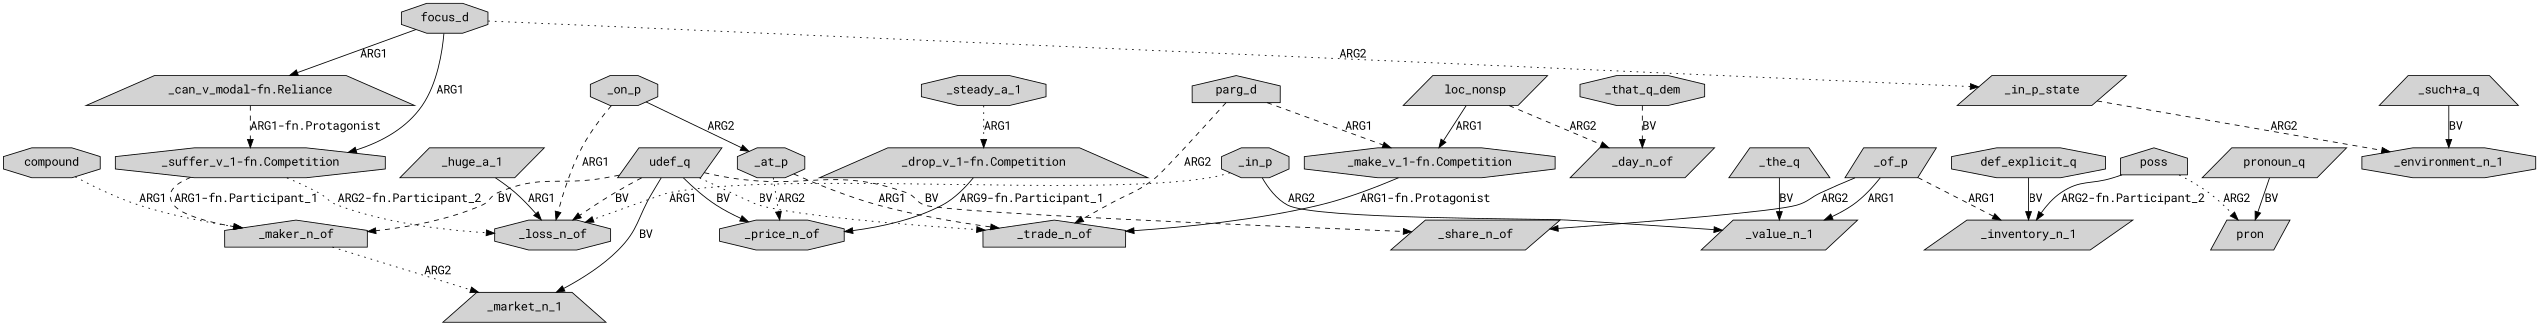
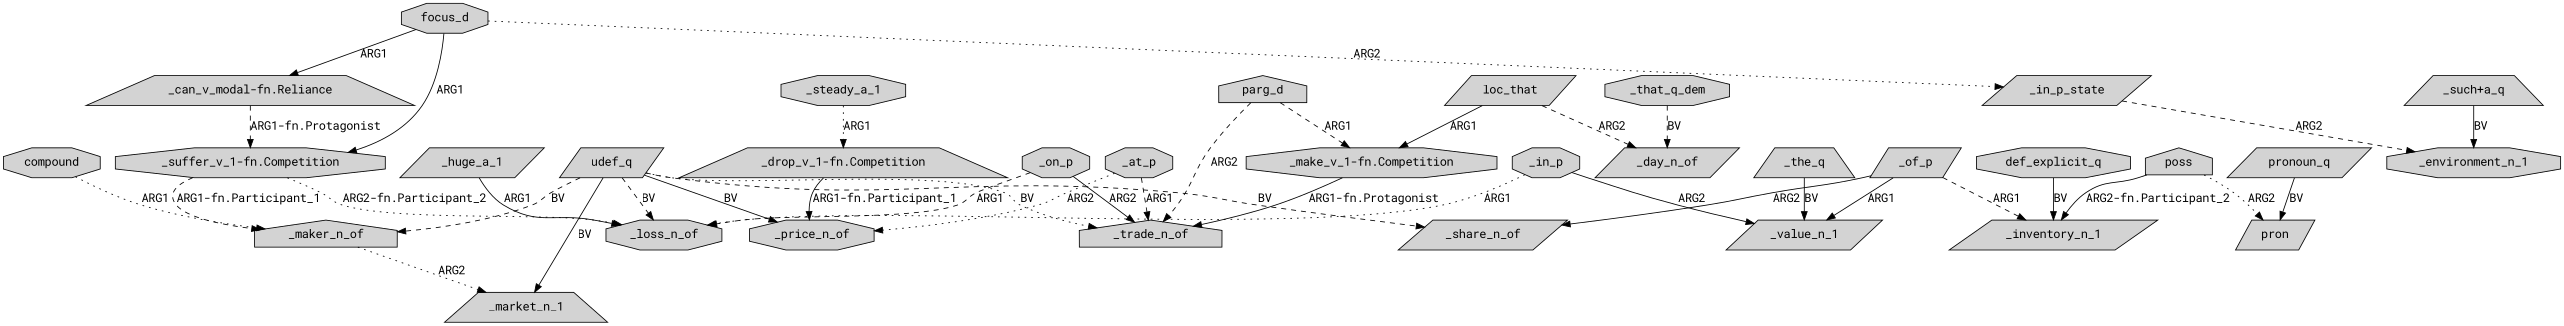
node "loc_nonsp": label "loc_nonsp" -> "loc_that"
edge "_on_p" -> "_at_p": now "_on_p" -> "_trade_n_of"
edge "_drop_v_1-fn.Competition" -> "_price_n_of": label "ARG9-fn.Participant_1" -> "ARG1-fn.Participant_1"
